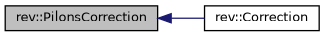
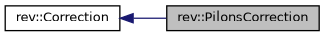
edge "rev::Correction" -> "rev::PilonsCorrection": reversed
